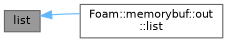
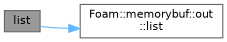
edge "Foam::memorybuf::out ::list" -> "list": reversed
